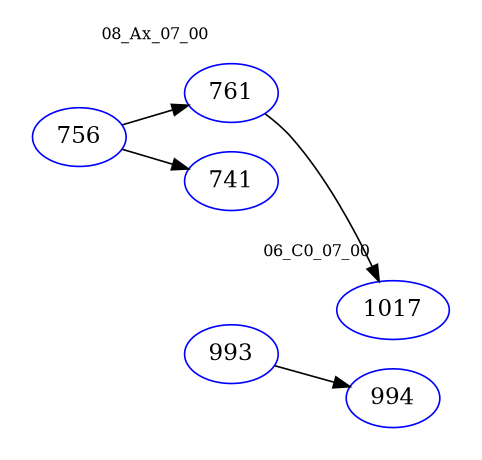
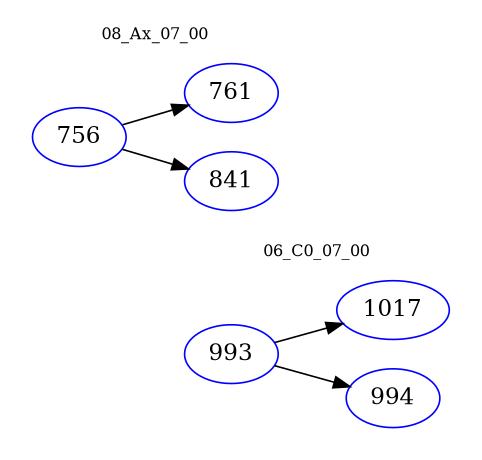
node "741": label "741" -> "841"
edge "761" -> "1017": now "993" -> "1017"
